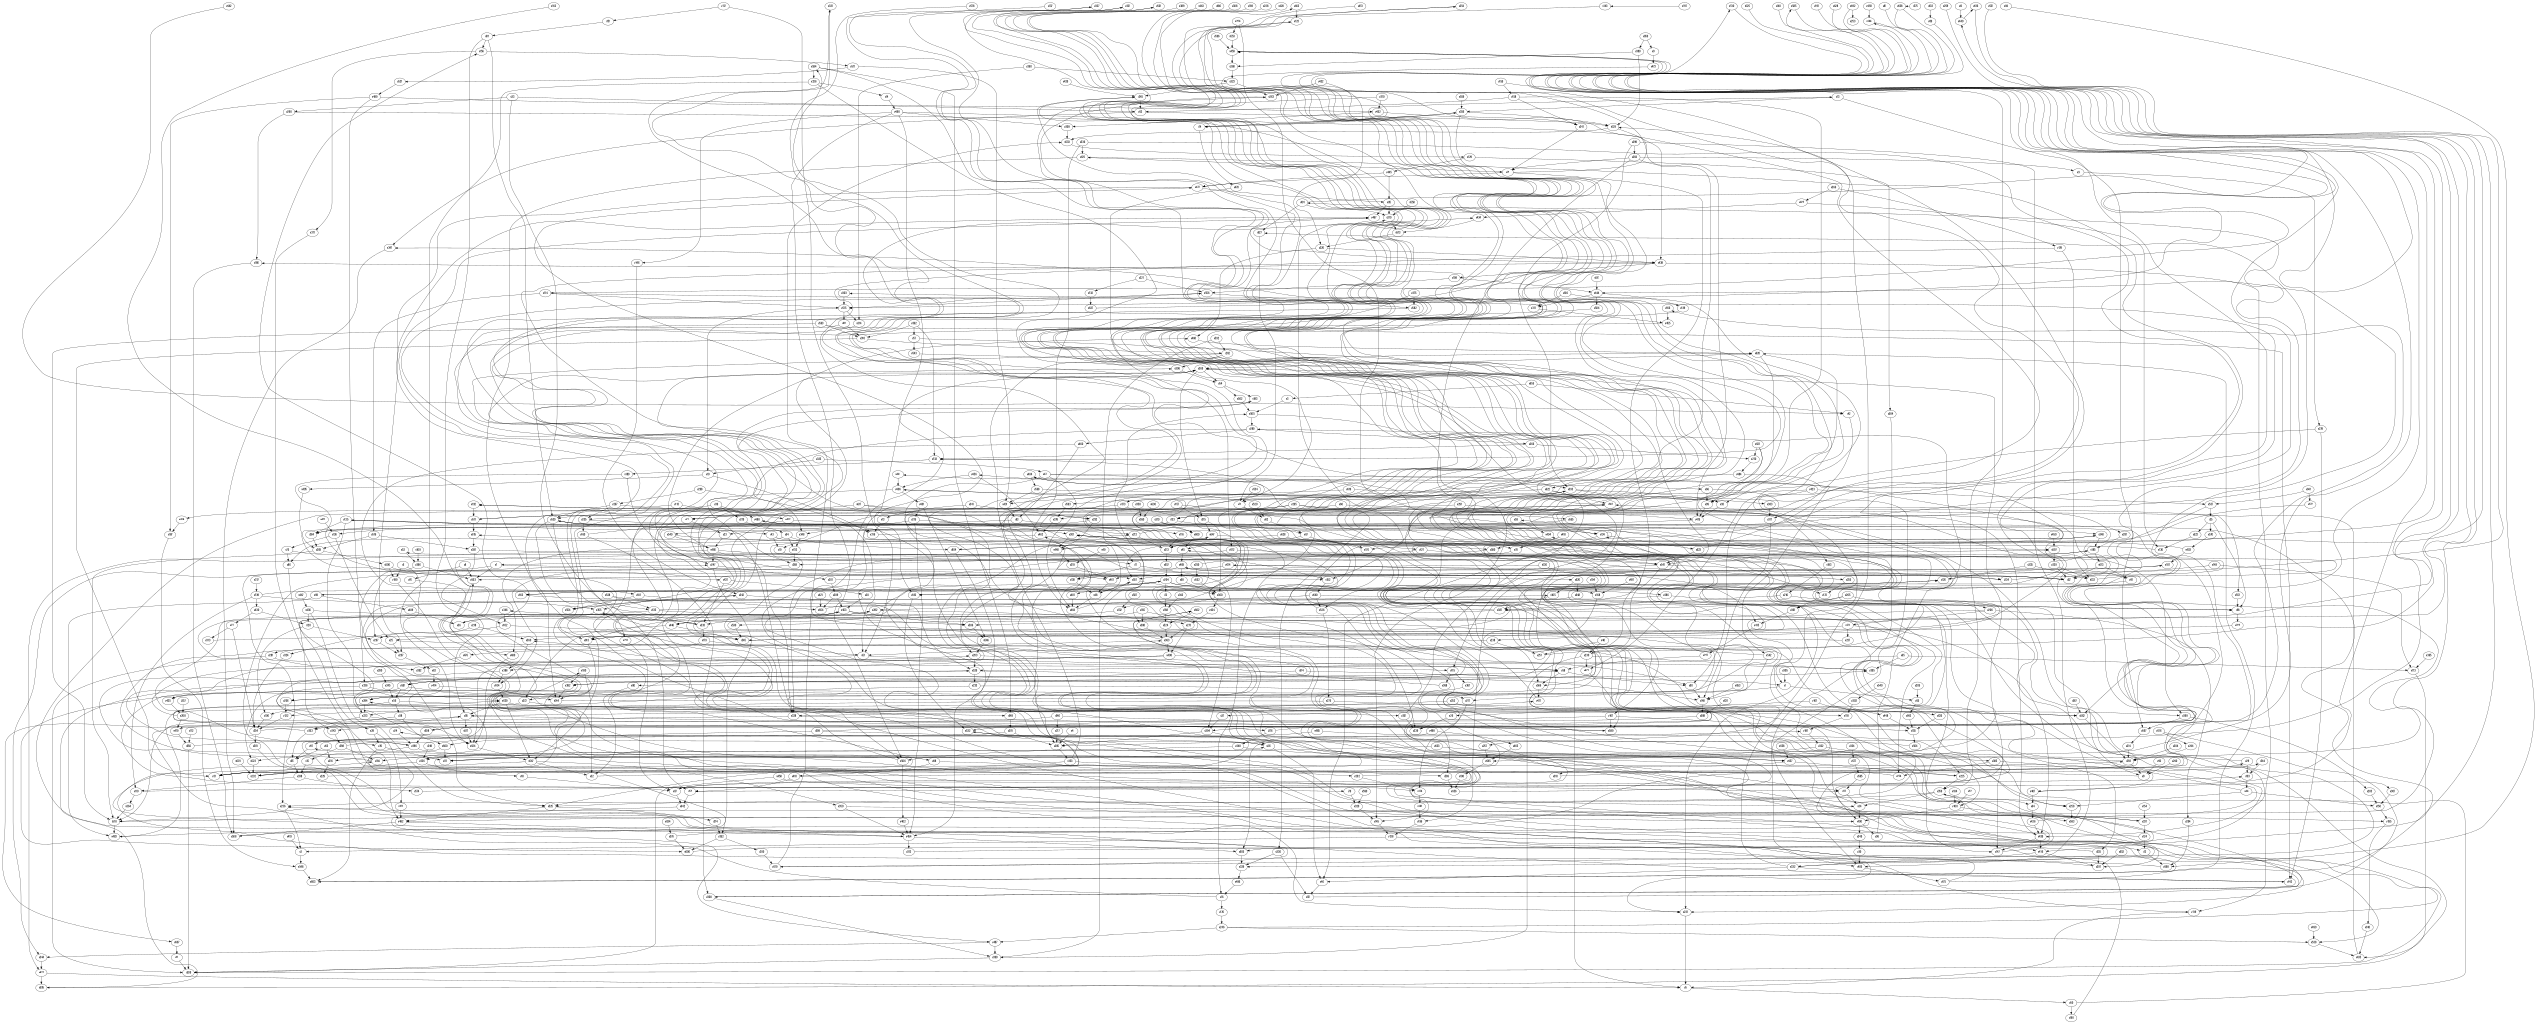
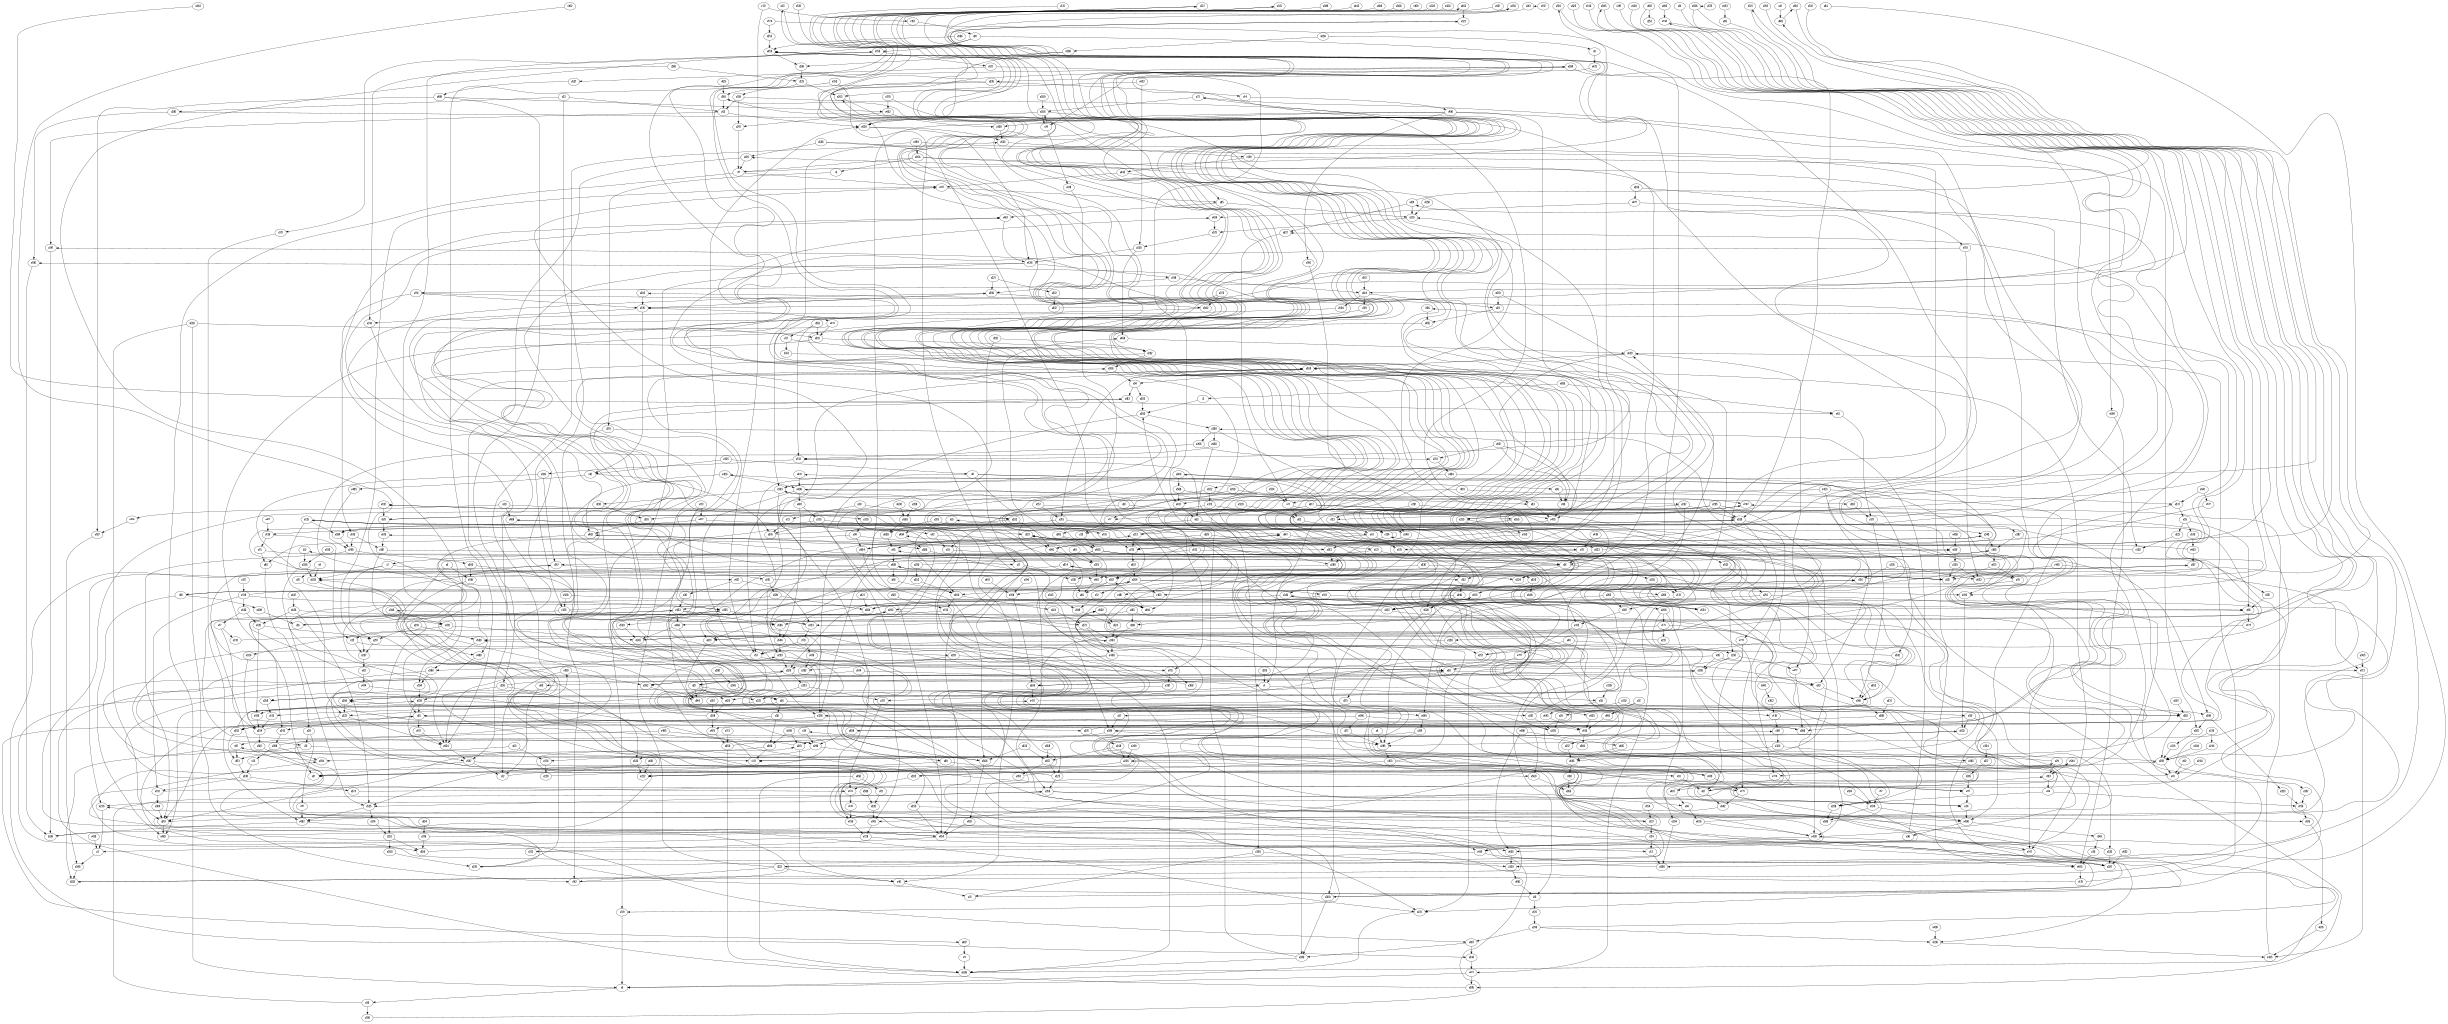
edge "v242" -> "v501": now "v393" -> "v501"
